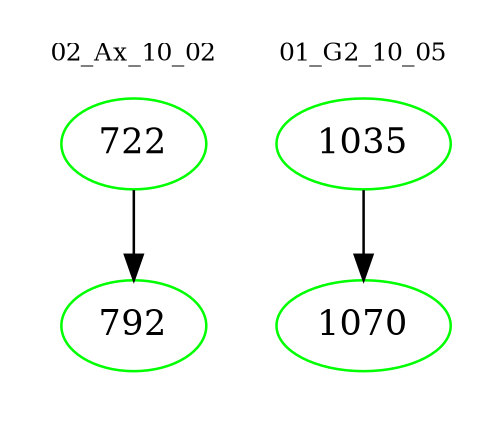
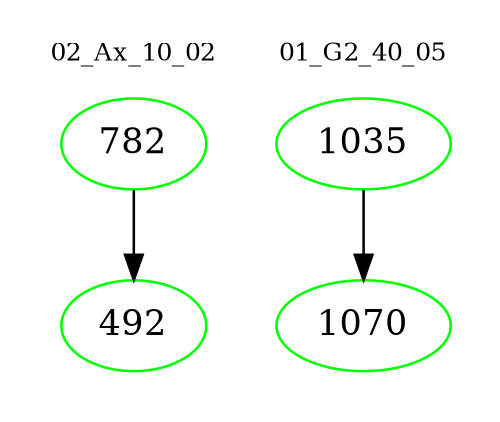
cluster "01_G2_10_05": label "01_G2_10_05" -> "01_G2_40_05"
node "722": label "722" -> "782"
node "792": label "792" -> "492"
